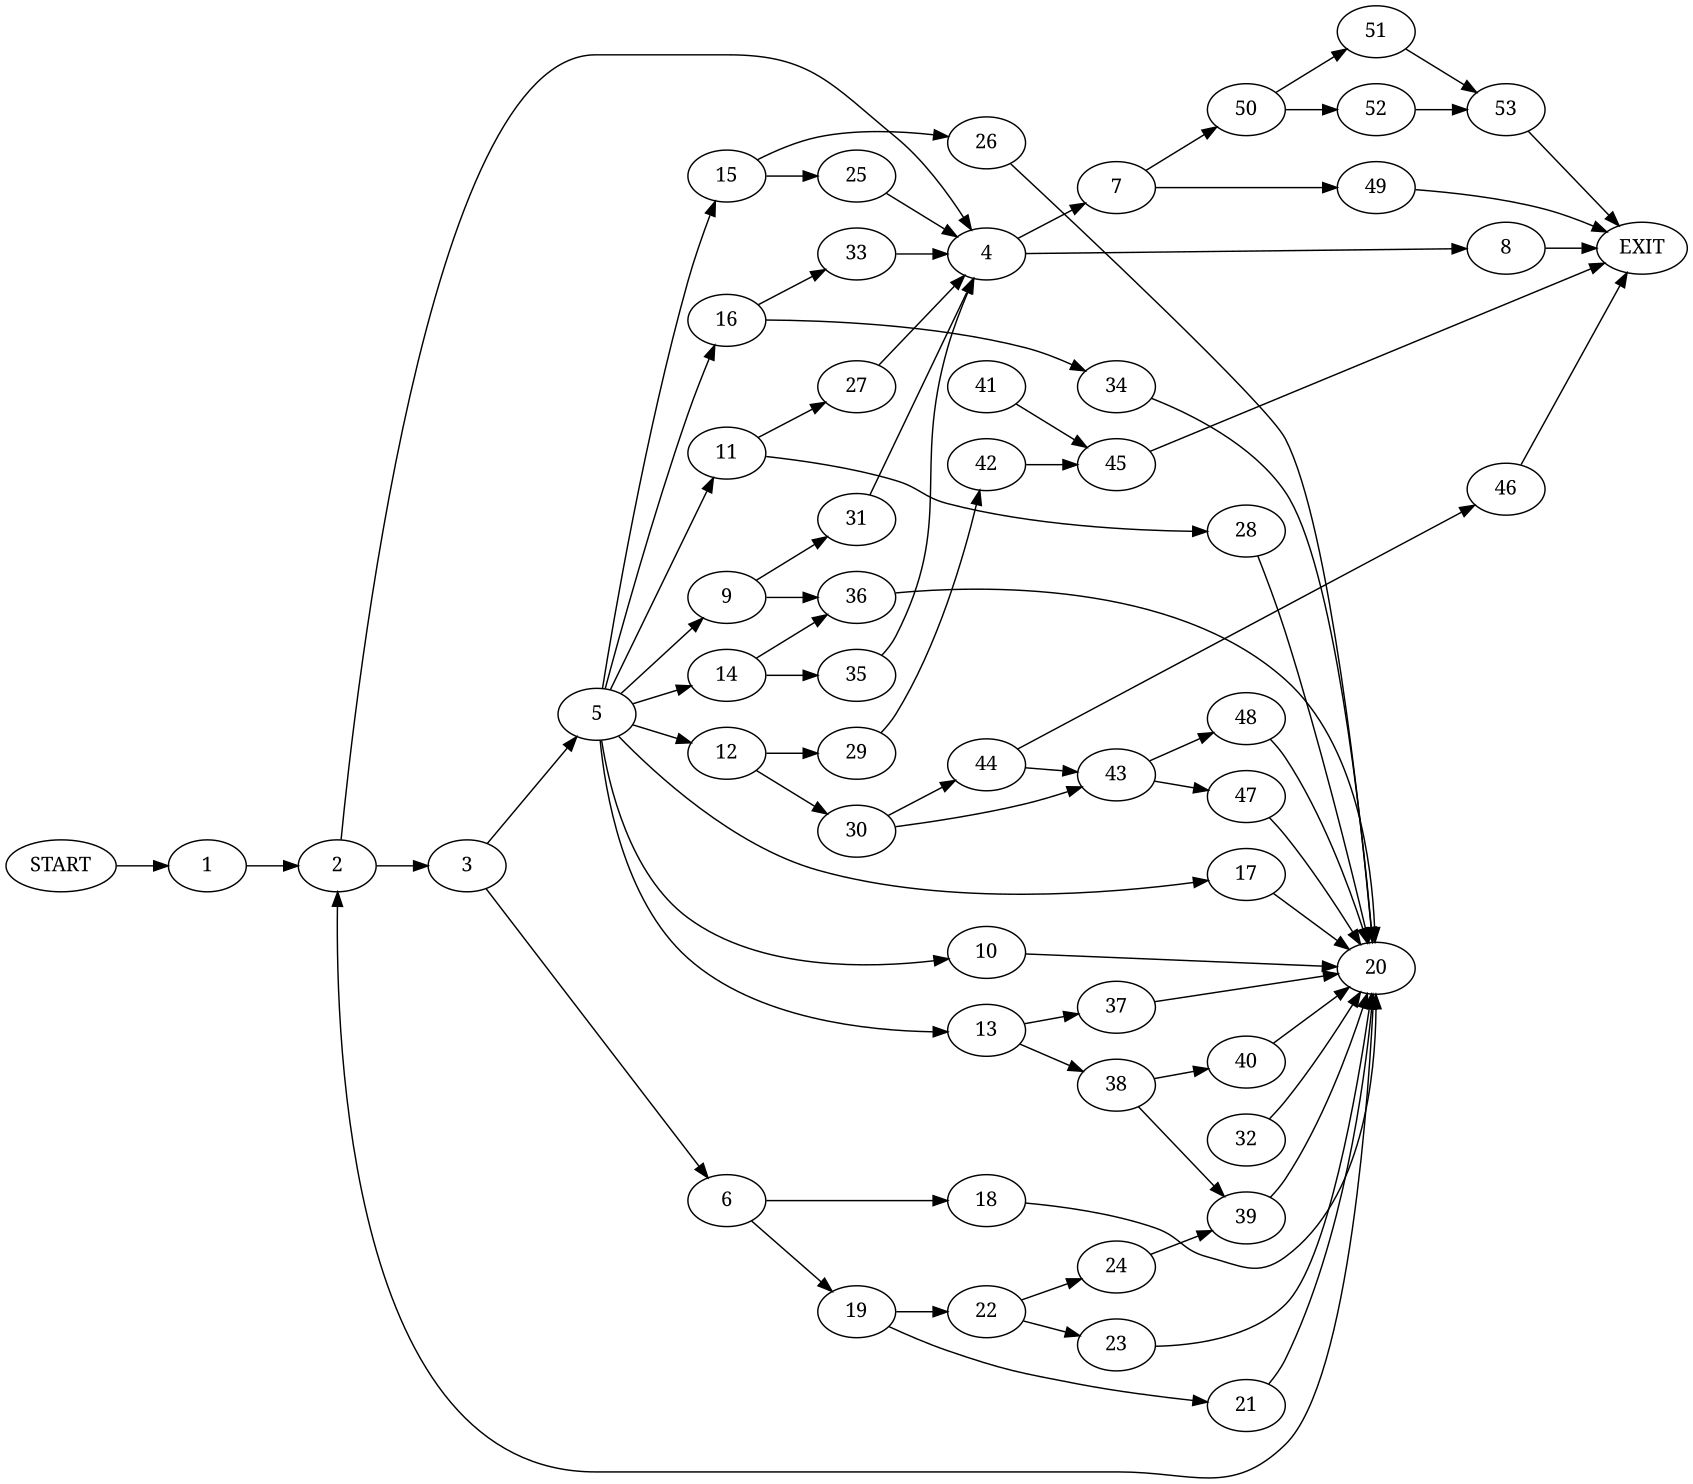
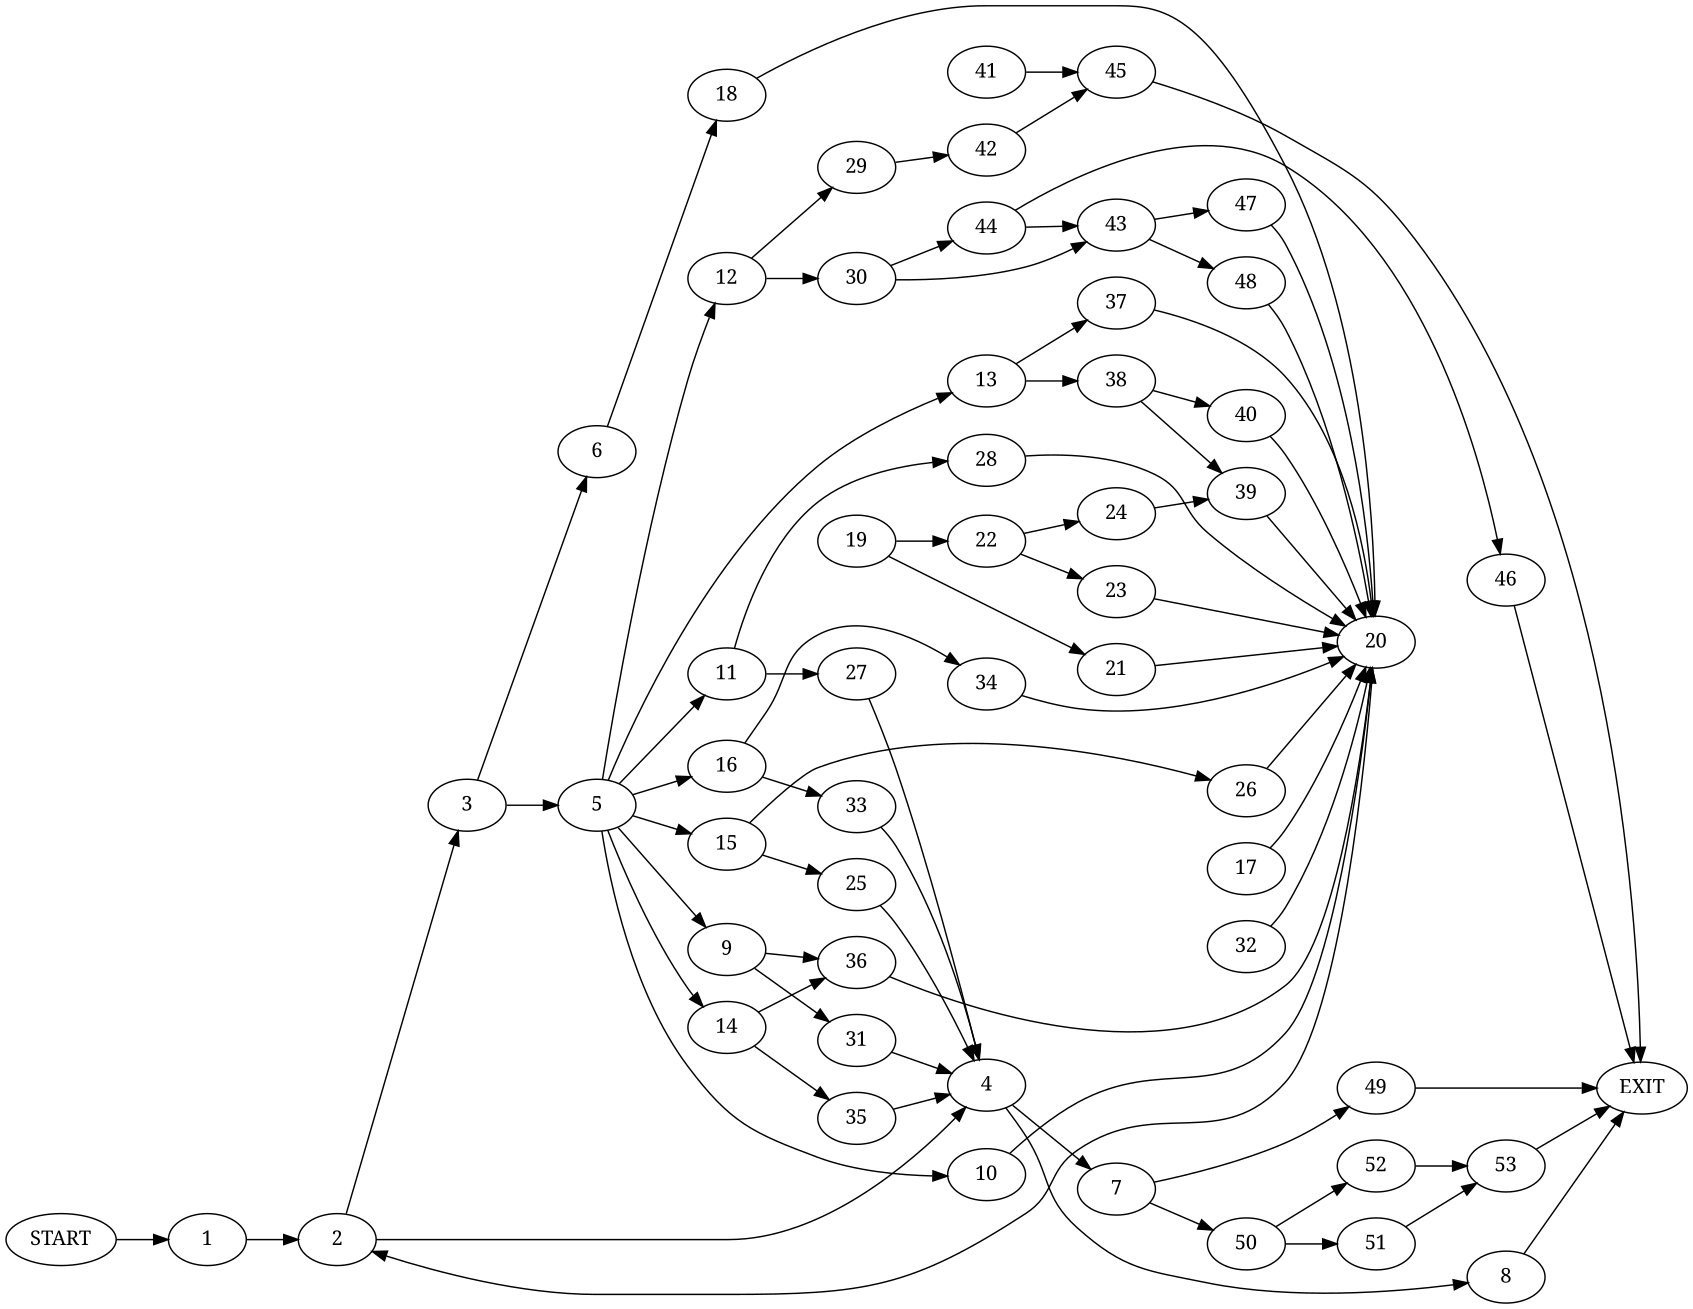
edge "5" -> "17": removed
edge "6" -> "19": removed
